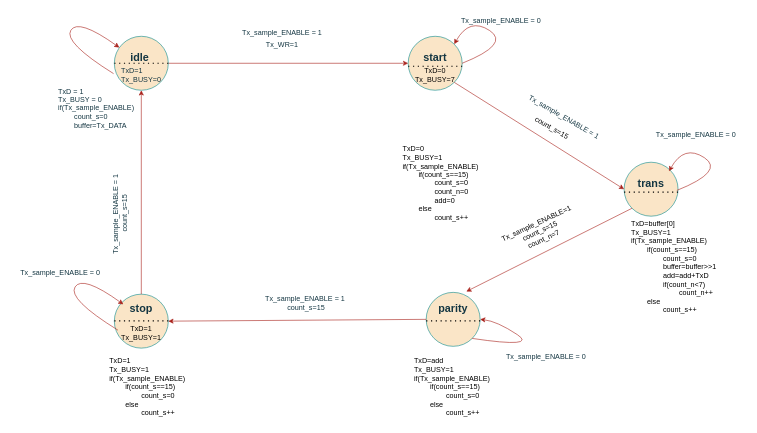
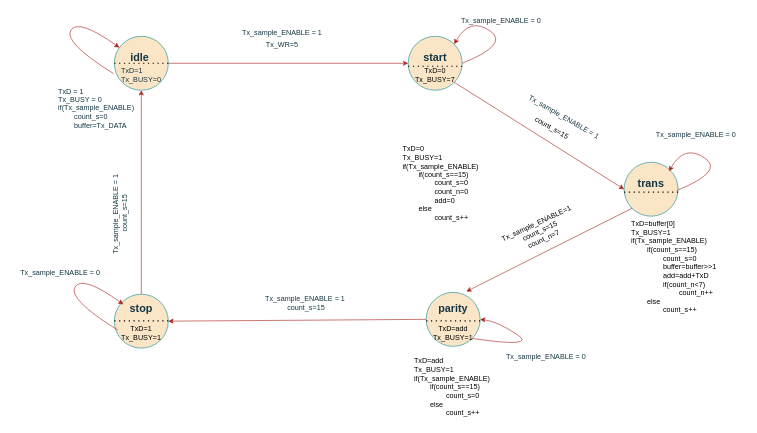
node "Tx_WR=1": label "Tx_WR=1" -> "Tx_WR=5"
node "TxD=addTx_BUSY=1": added
node "TxD=1 Tx_BUSY=1 if(Tx_sample_ENABLE) if(count_s==15) count_s=0 else count_s++": removed
